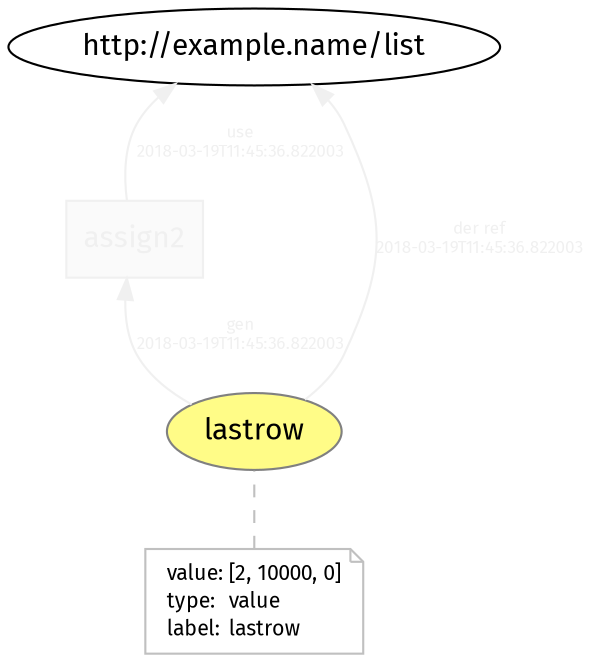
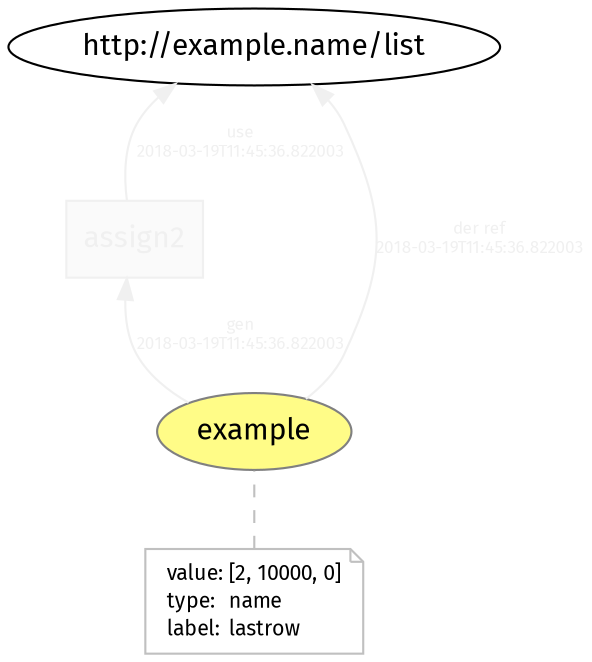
node "lastrow": label "lastrow" -> "example"
node "value:": text "value" -> "name"
